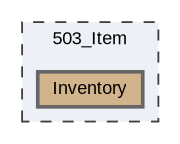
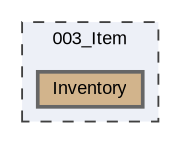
cluster "503_Item": label "503_Item" -> "003_Item"
